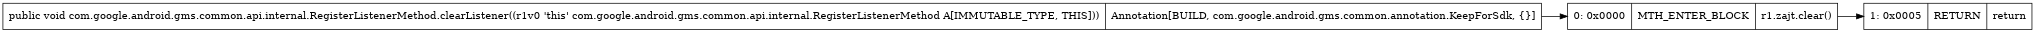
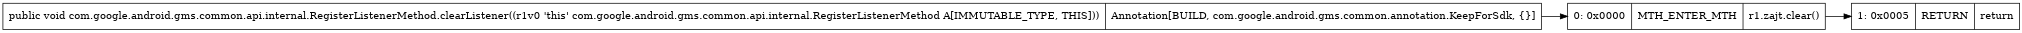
node "0: 0x0000": text "MTH_ENTER_BLOCK" -> "MTH_ENTER_MTH"
